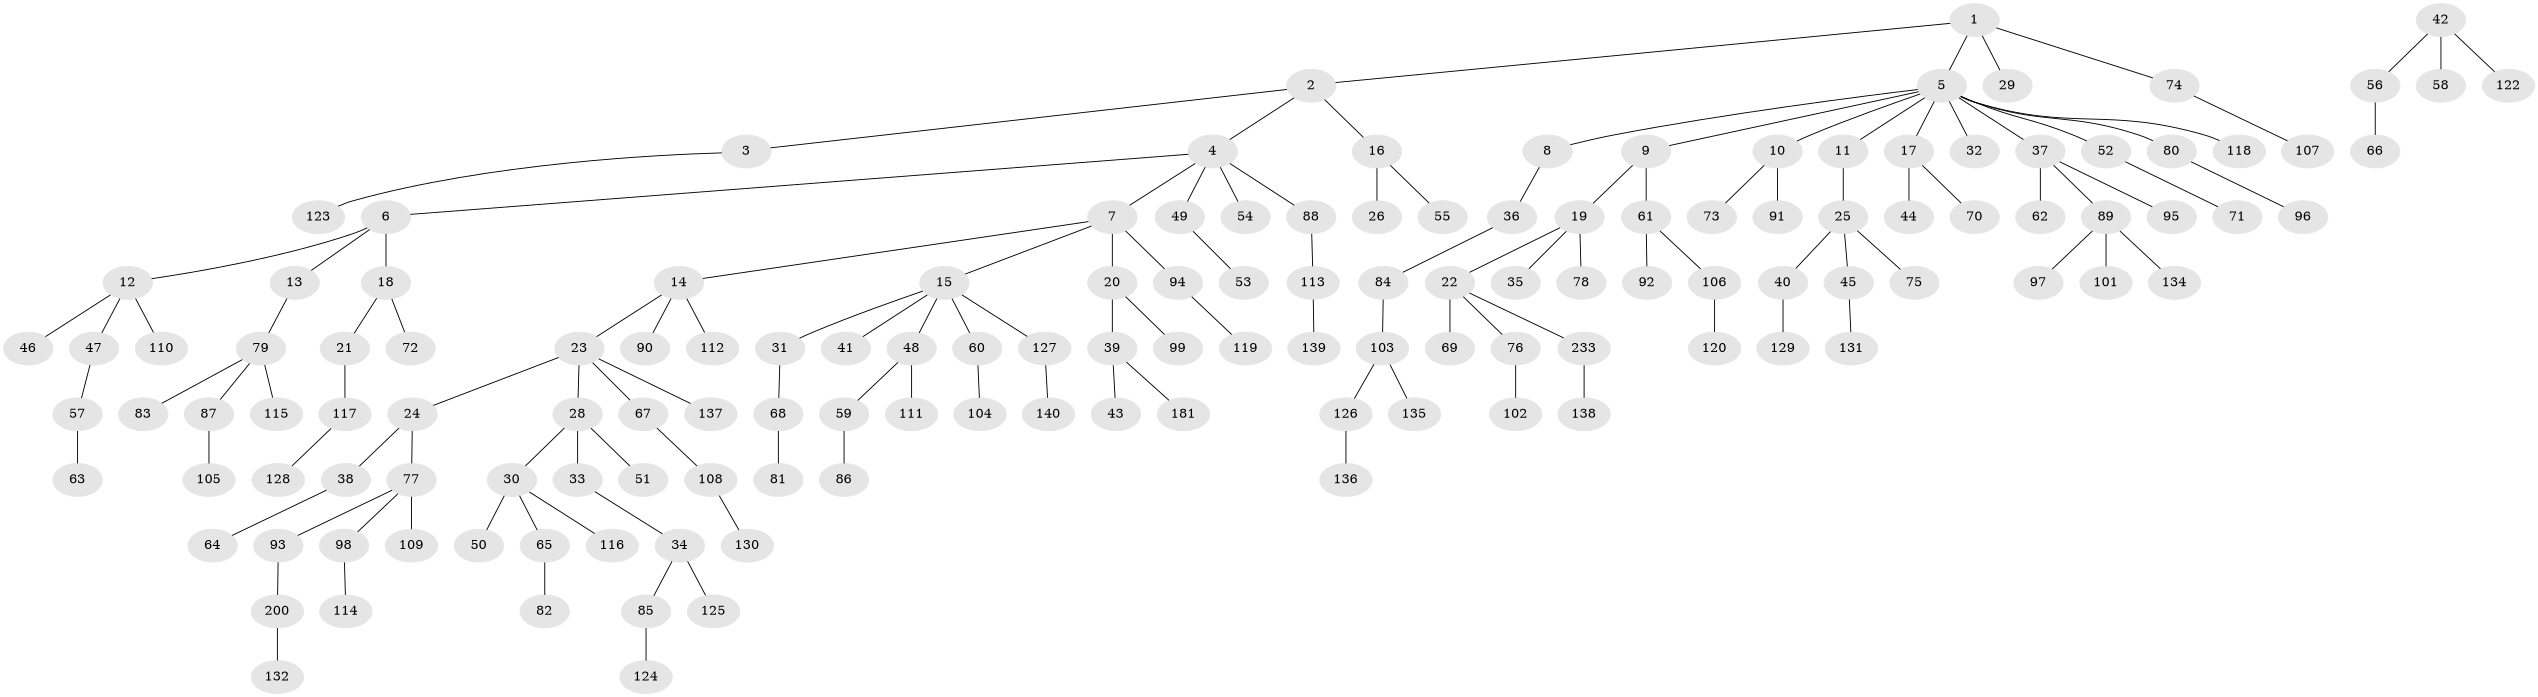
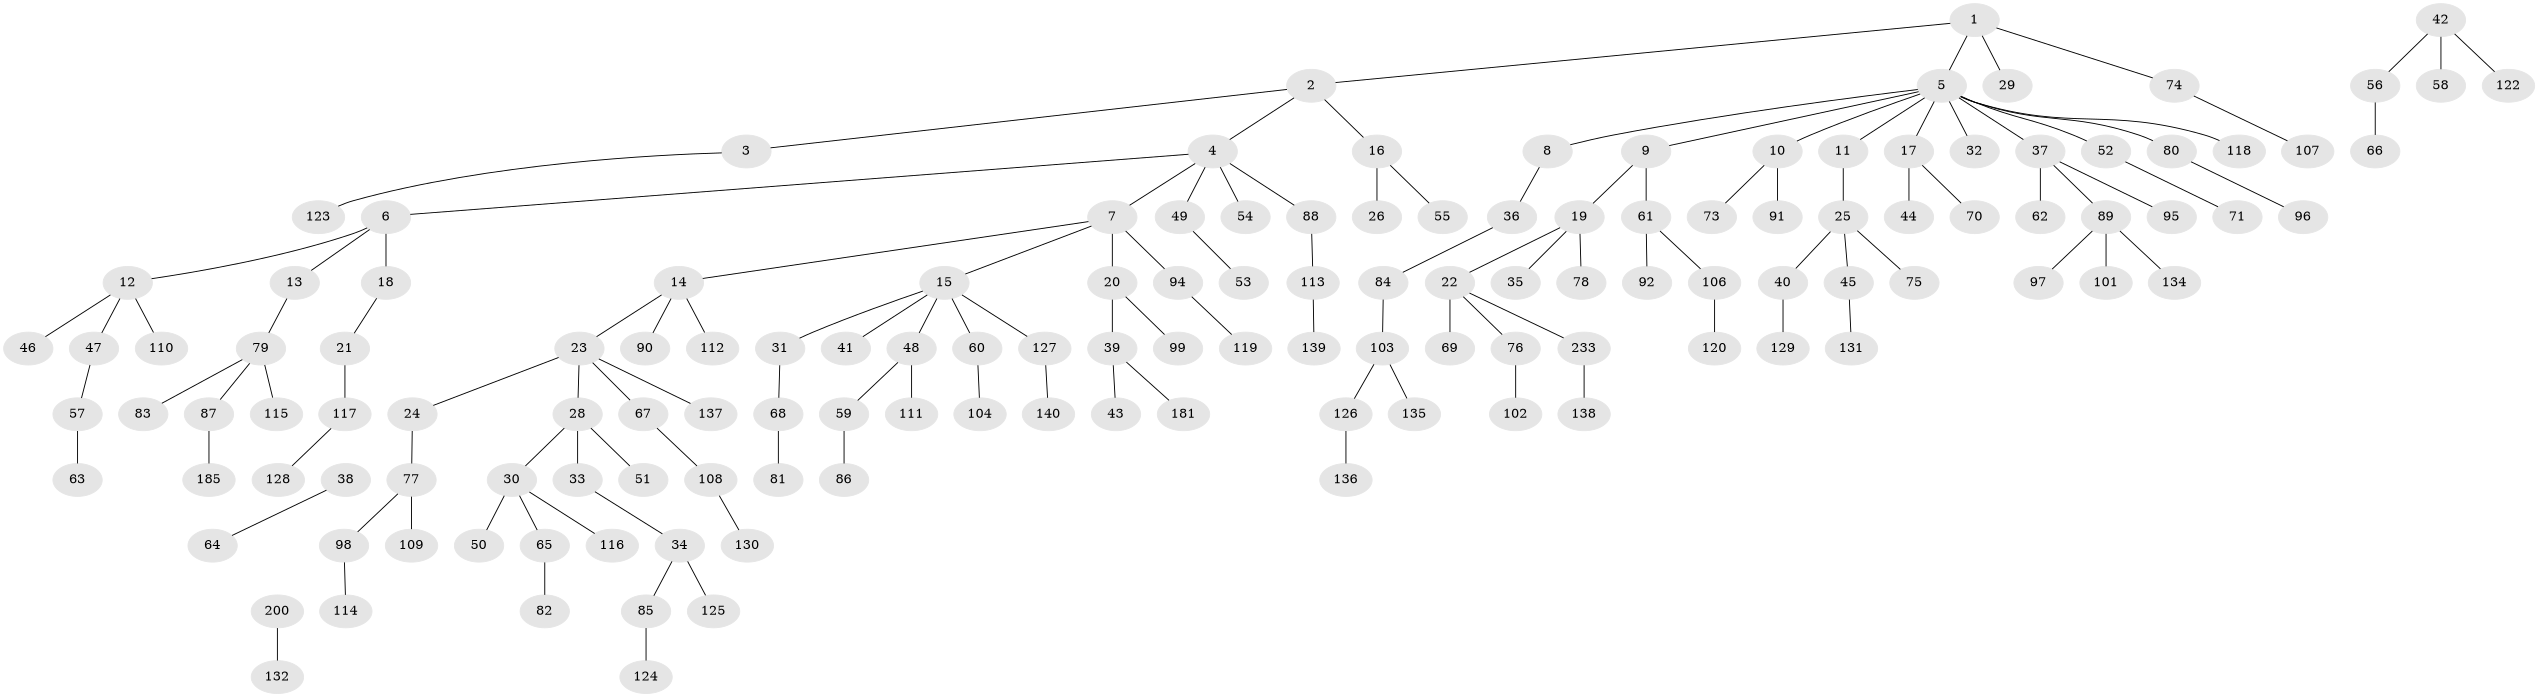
node "72": removed
edge "24" -- "38": removed
node "105": label "105" -> "185"
node "93": removed
